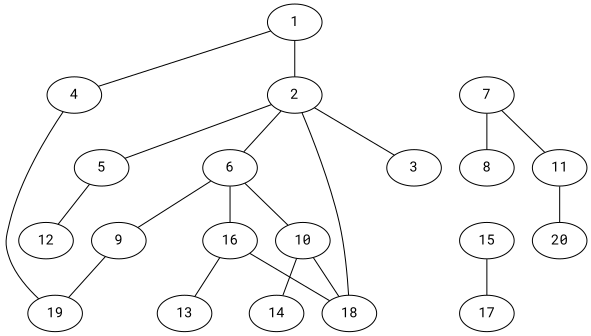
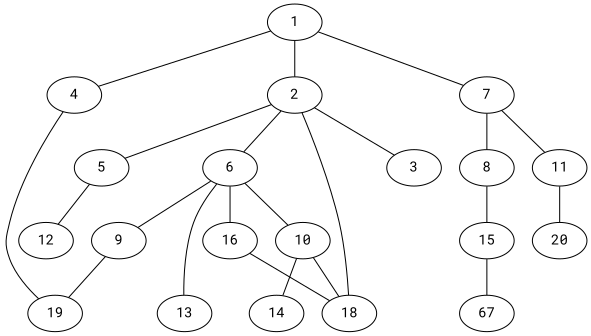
edge "1" -- "7": added
edge "8" -- "15": added
edge "16" -- "13": now "6" -- "13"
node "17": label "17" -> "67"
